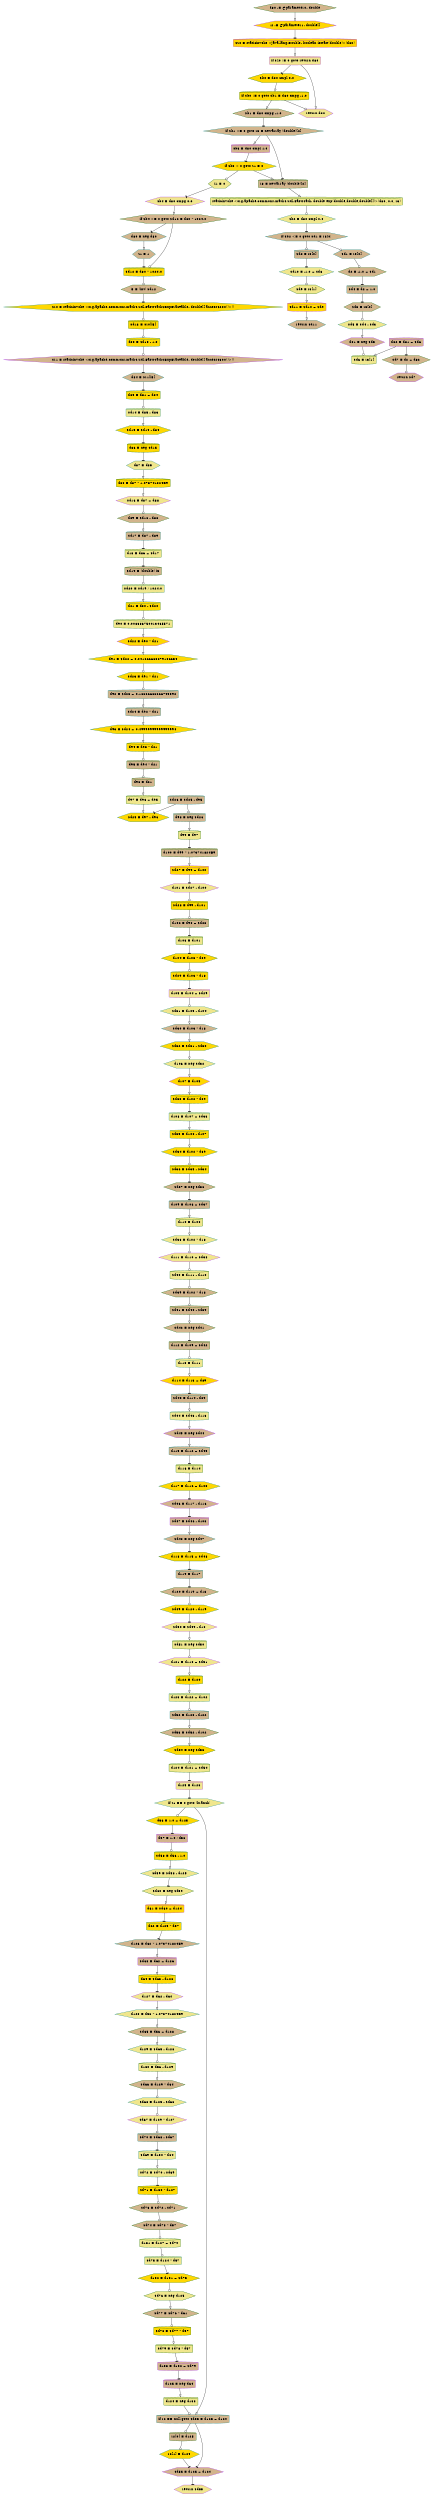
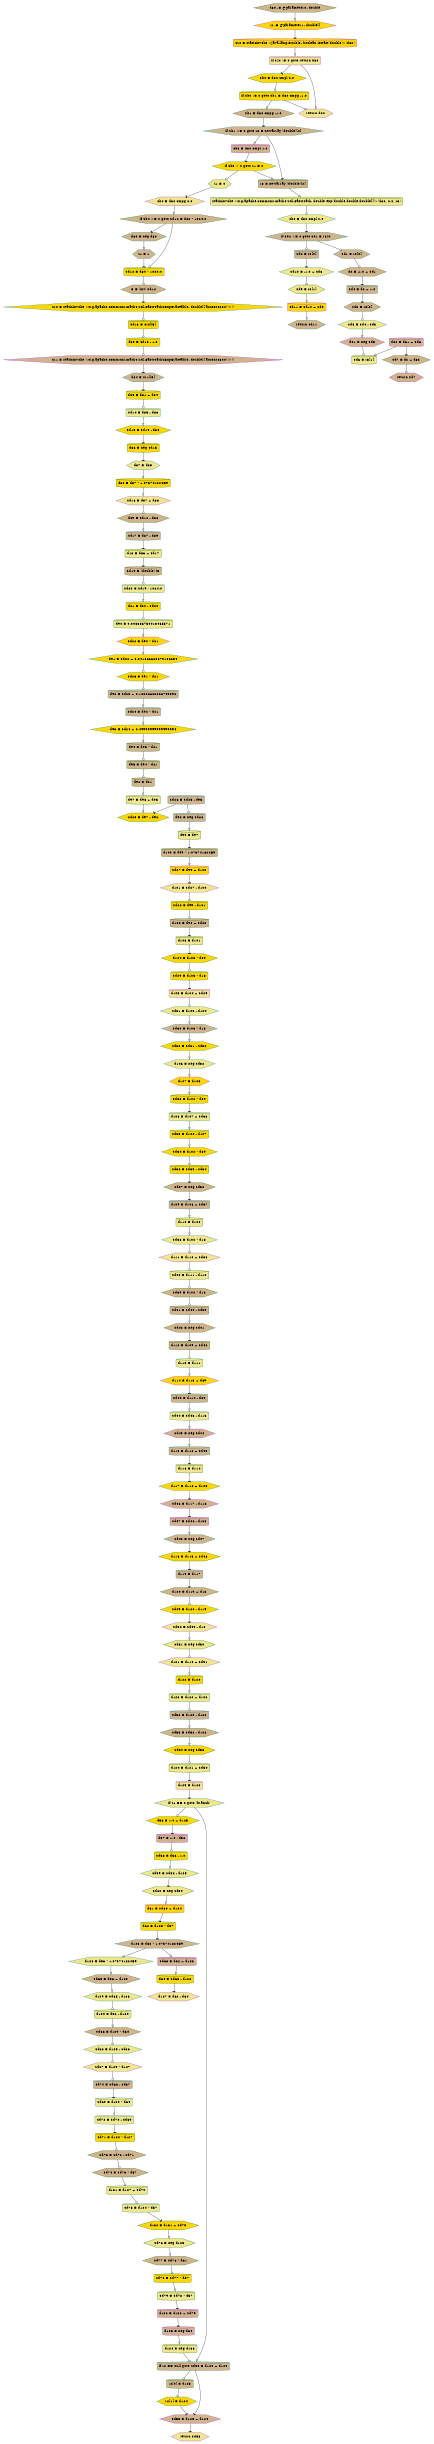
node "d94 = d93 * d21": fillcolor gold -> tan
node "$d51 = neg $d50": shape cylinder -> hexagon
edge "d127 = d62 - d64" -> "d128 = d56 * 1.073741824E9": now "d126 = d62 * 1.073741824E9" -> "d128 = d56 * 1.073741824E9"
edge "d132 = d131 + $d75" -> "$d76 = neg d125": arrowhead odot -> onormal
